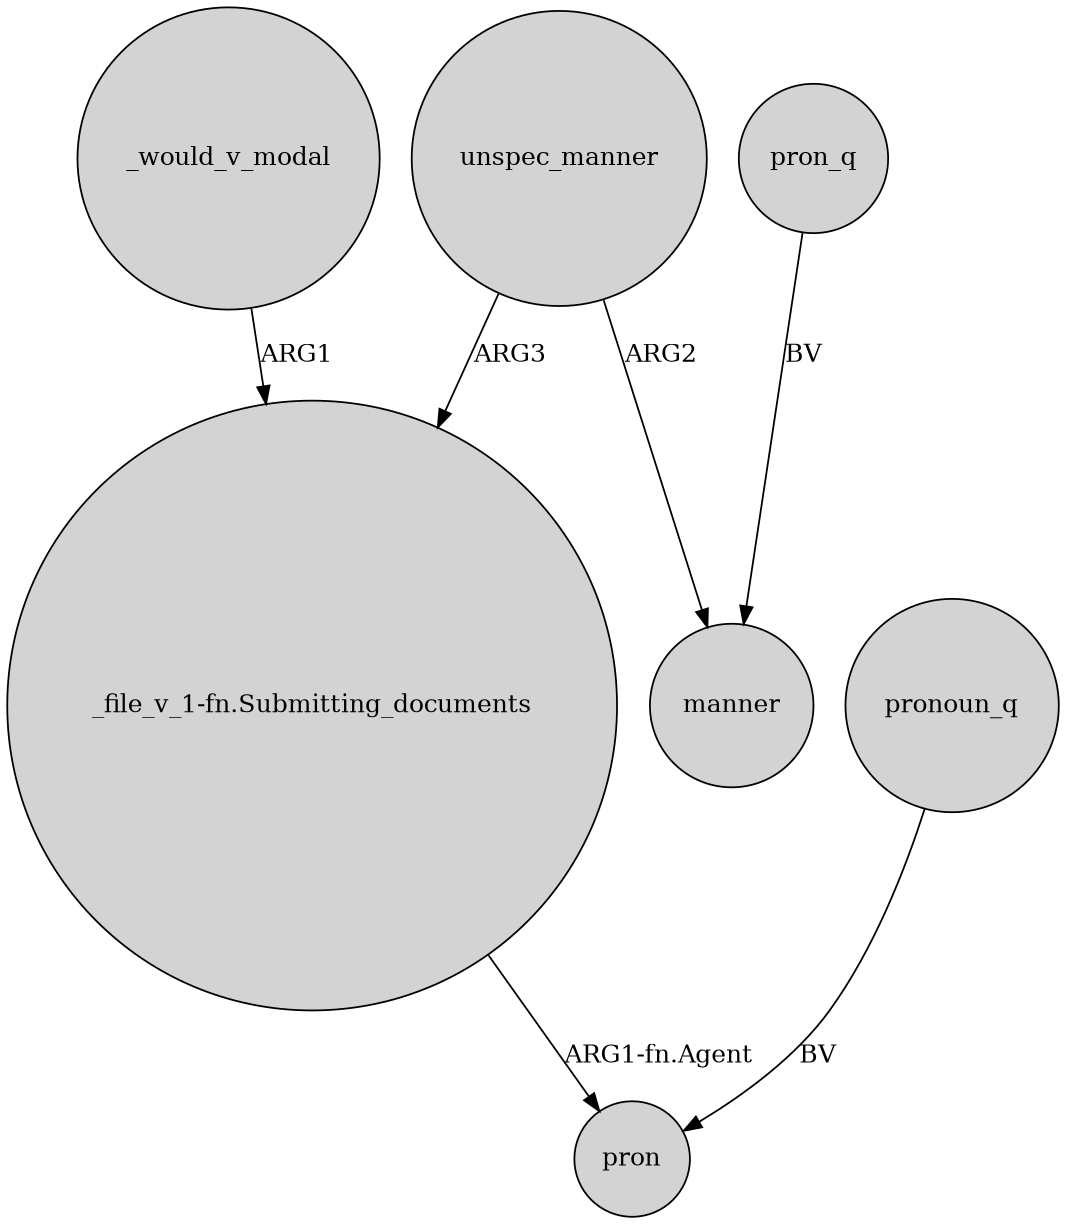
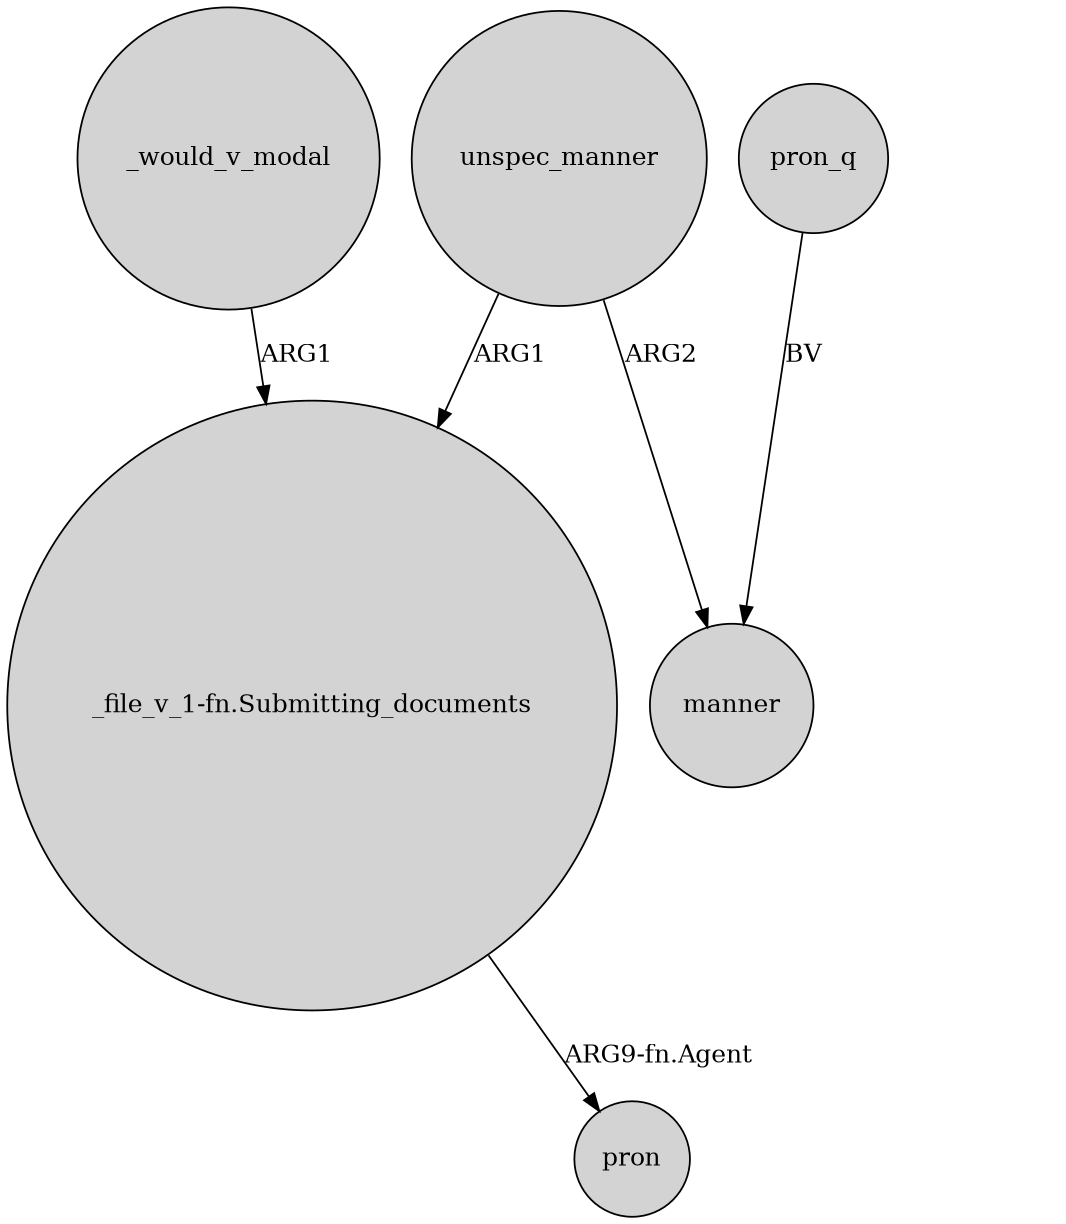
edge "unspec_manner" -> "_file_v_1-fn.Submitting_documents": label "ARG3" -> "ARG1"
node "pronoun_q": removed
edge "_file_v_1-fn.Submitting_documents" -> "pron": label "ARG1-fn.Agent" -> "ARG9-fn.Agent"
